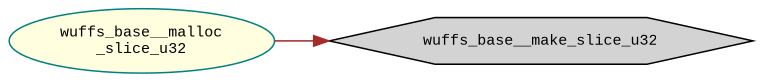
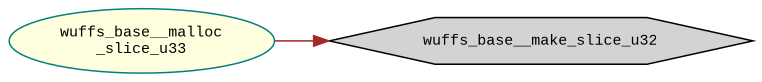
node "wuffs_base__malloc _slice_u32": label "wuffs_base__malloc _slice_u32" -> "wuffs_base__malloc _slice_u33"
